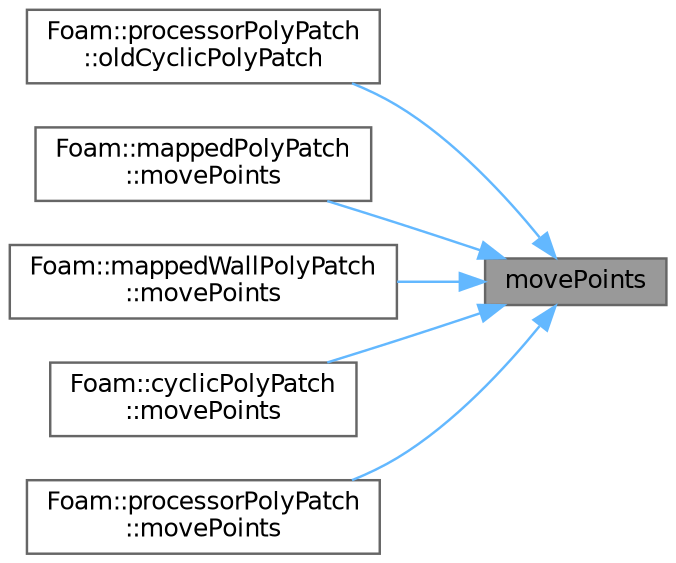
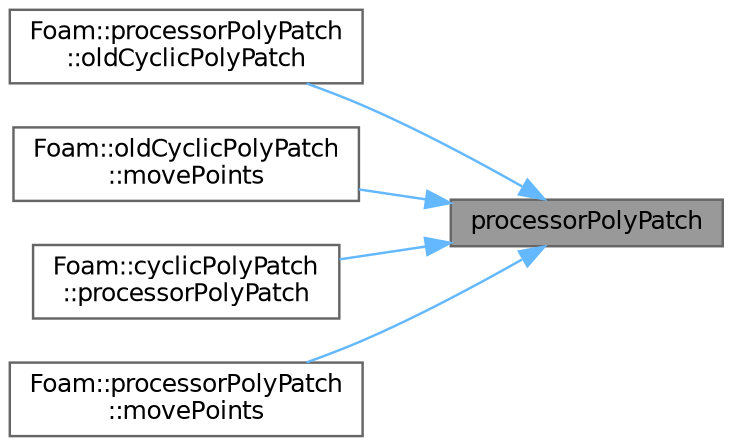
node "Foam::mappedPolyPatch ::movePoints": label "Foam::mappedPolyPatch ::movePoints" -> "Foam::oldCyclicPolyPatch ::movePoints"
node "Foam::mappedWallPolyPatch ::movePoints": removed
node "movePoints": label "movePoints" -> "processorPolyPatch"
node "Foam::cyclicPolyPatch ::movePoints": label "Foam::cyclicPolyPatch ::movePoints" -> "Foam::cyclicPolyPatch ::processorPolyPatch"
